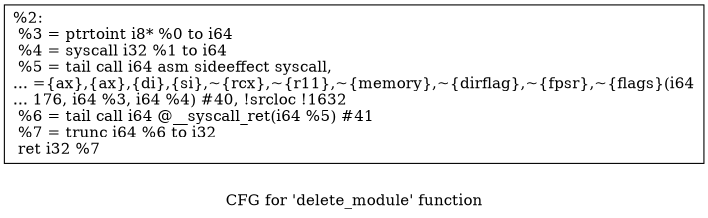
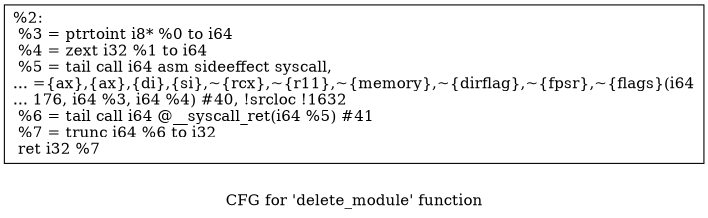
node "%2:": text "%4 = syscall i32 %1 to i64" -> "%4 = zext i32 %1 to i64"
